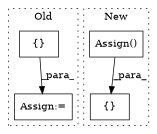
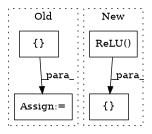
node "Assign()": label "Assign()" -> "ReLU()"
